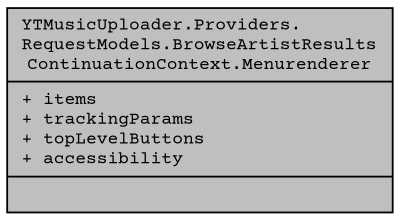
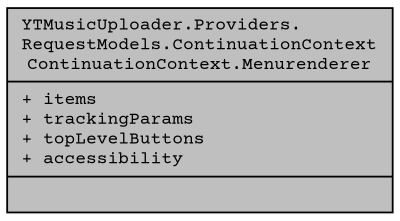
node "YTMusicUploader.Providers.": text "RequestModels.BrowseArtistResults" -> "RequestModels.ContinuationContext"
